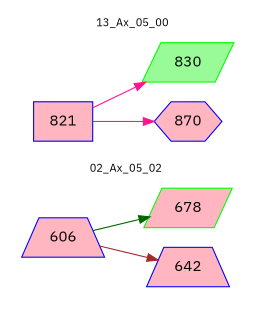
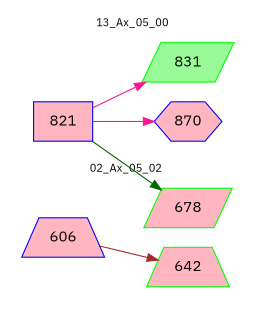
node "830": label "830" -> "831"
edge "606" -> "678": now "821" -> "678"
node "642": color blue -> green
